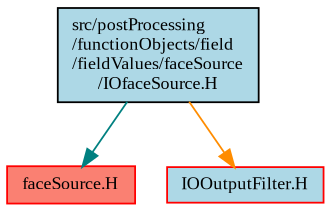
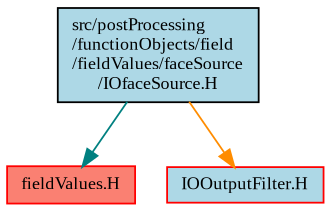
node "faceSource.H": label "faceSource.H" -> "fieldValues.H"
